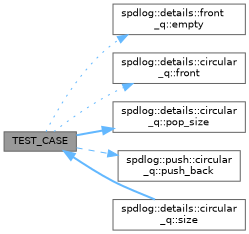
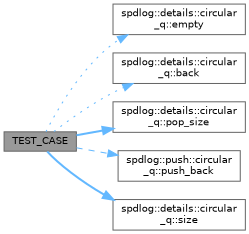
node "spdlog::details::front _q::empty": label "spdlog::details::front _q::empty" -> "spdlog::details::circular _q::empty"
node "spdlog::details::circular _q::front": label "spdlog::details::circular _q::front" -> "spdlog::details::circular _q::back"
edge "spdlog::details::circular _q::size" -> "TEST_CASE": reversed
